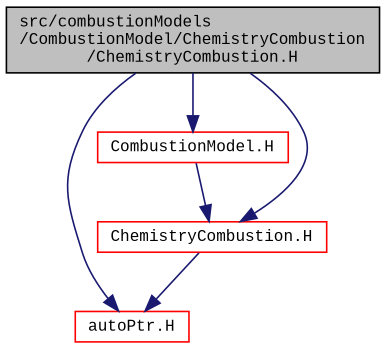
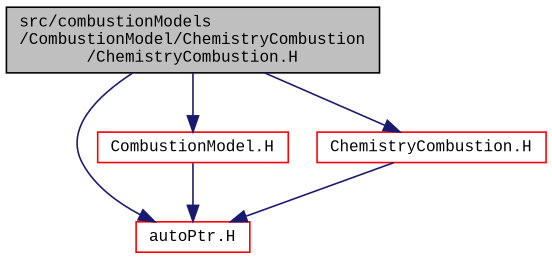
edge "CombustionModel.H" -> "ChemistryCombustion.H": now "CombustionModel.H" -> "autoPtr.H"
